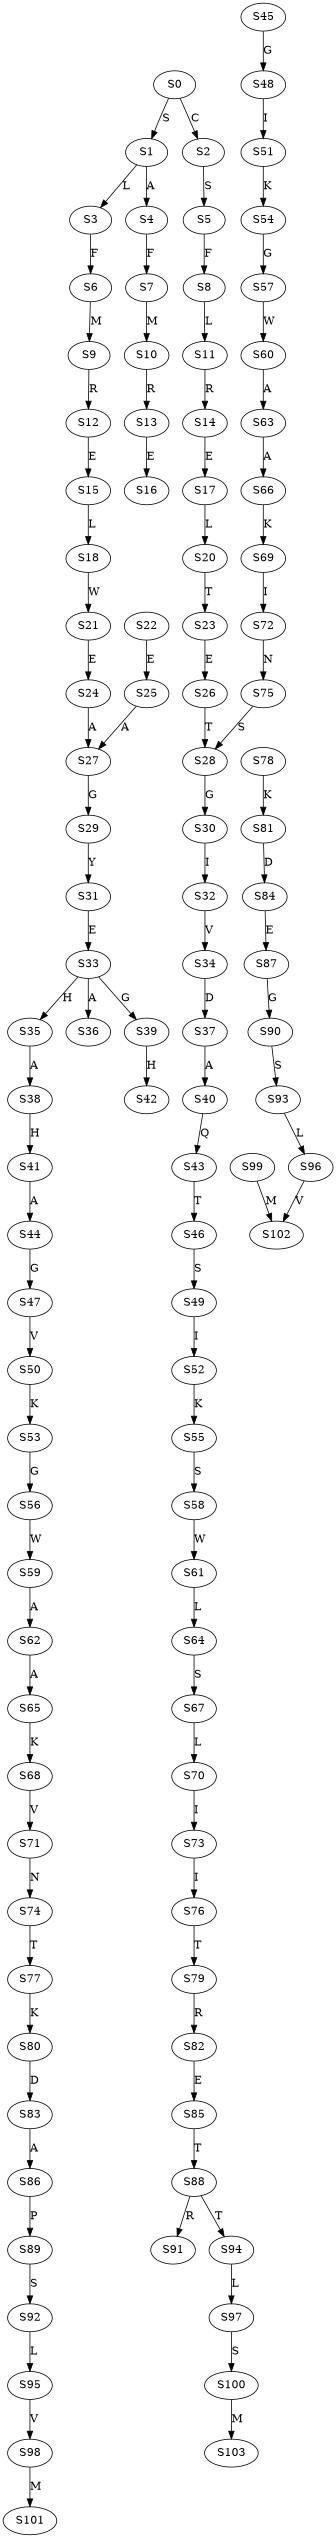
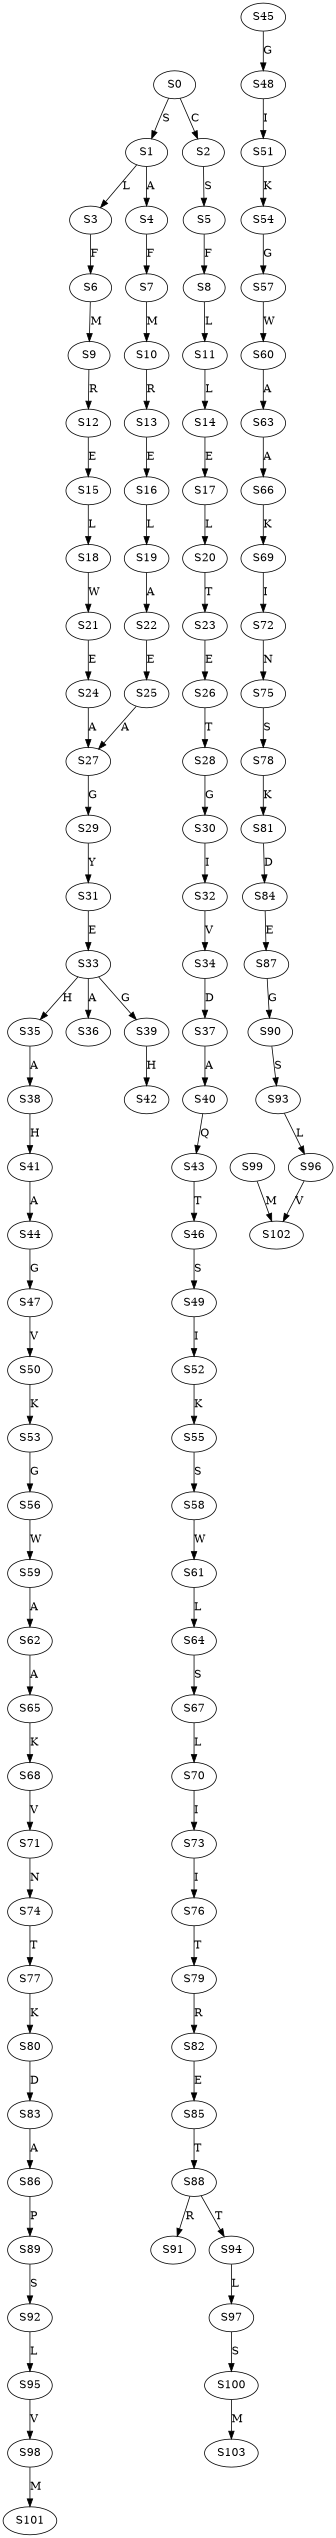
edge "S11" -> "S14": label "R" -> "L"
node "S19": added
edge "S75" -> "S28": now "S75" -> "S78"
